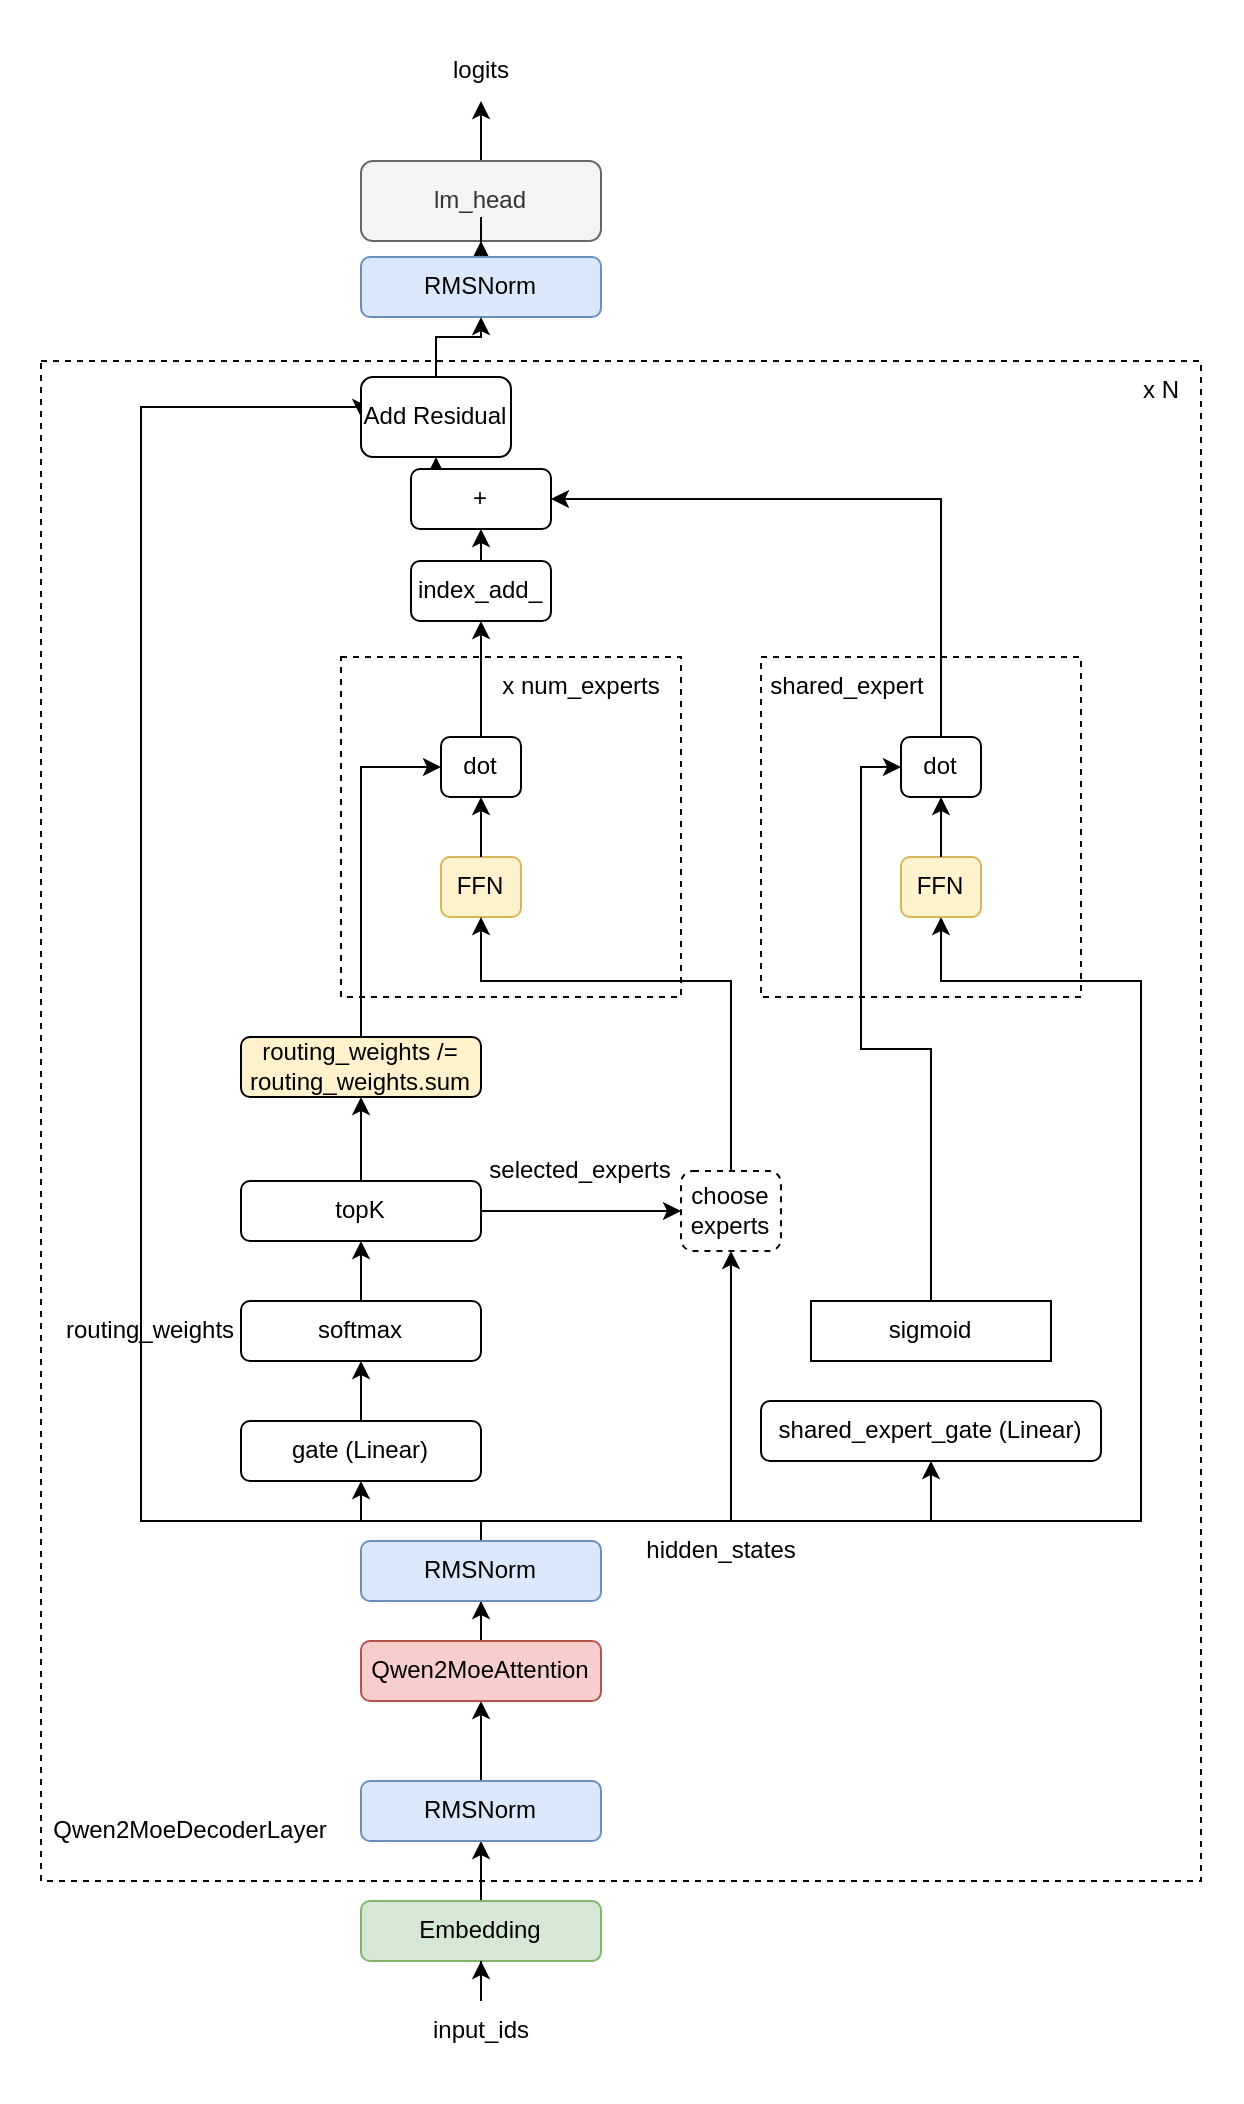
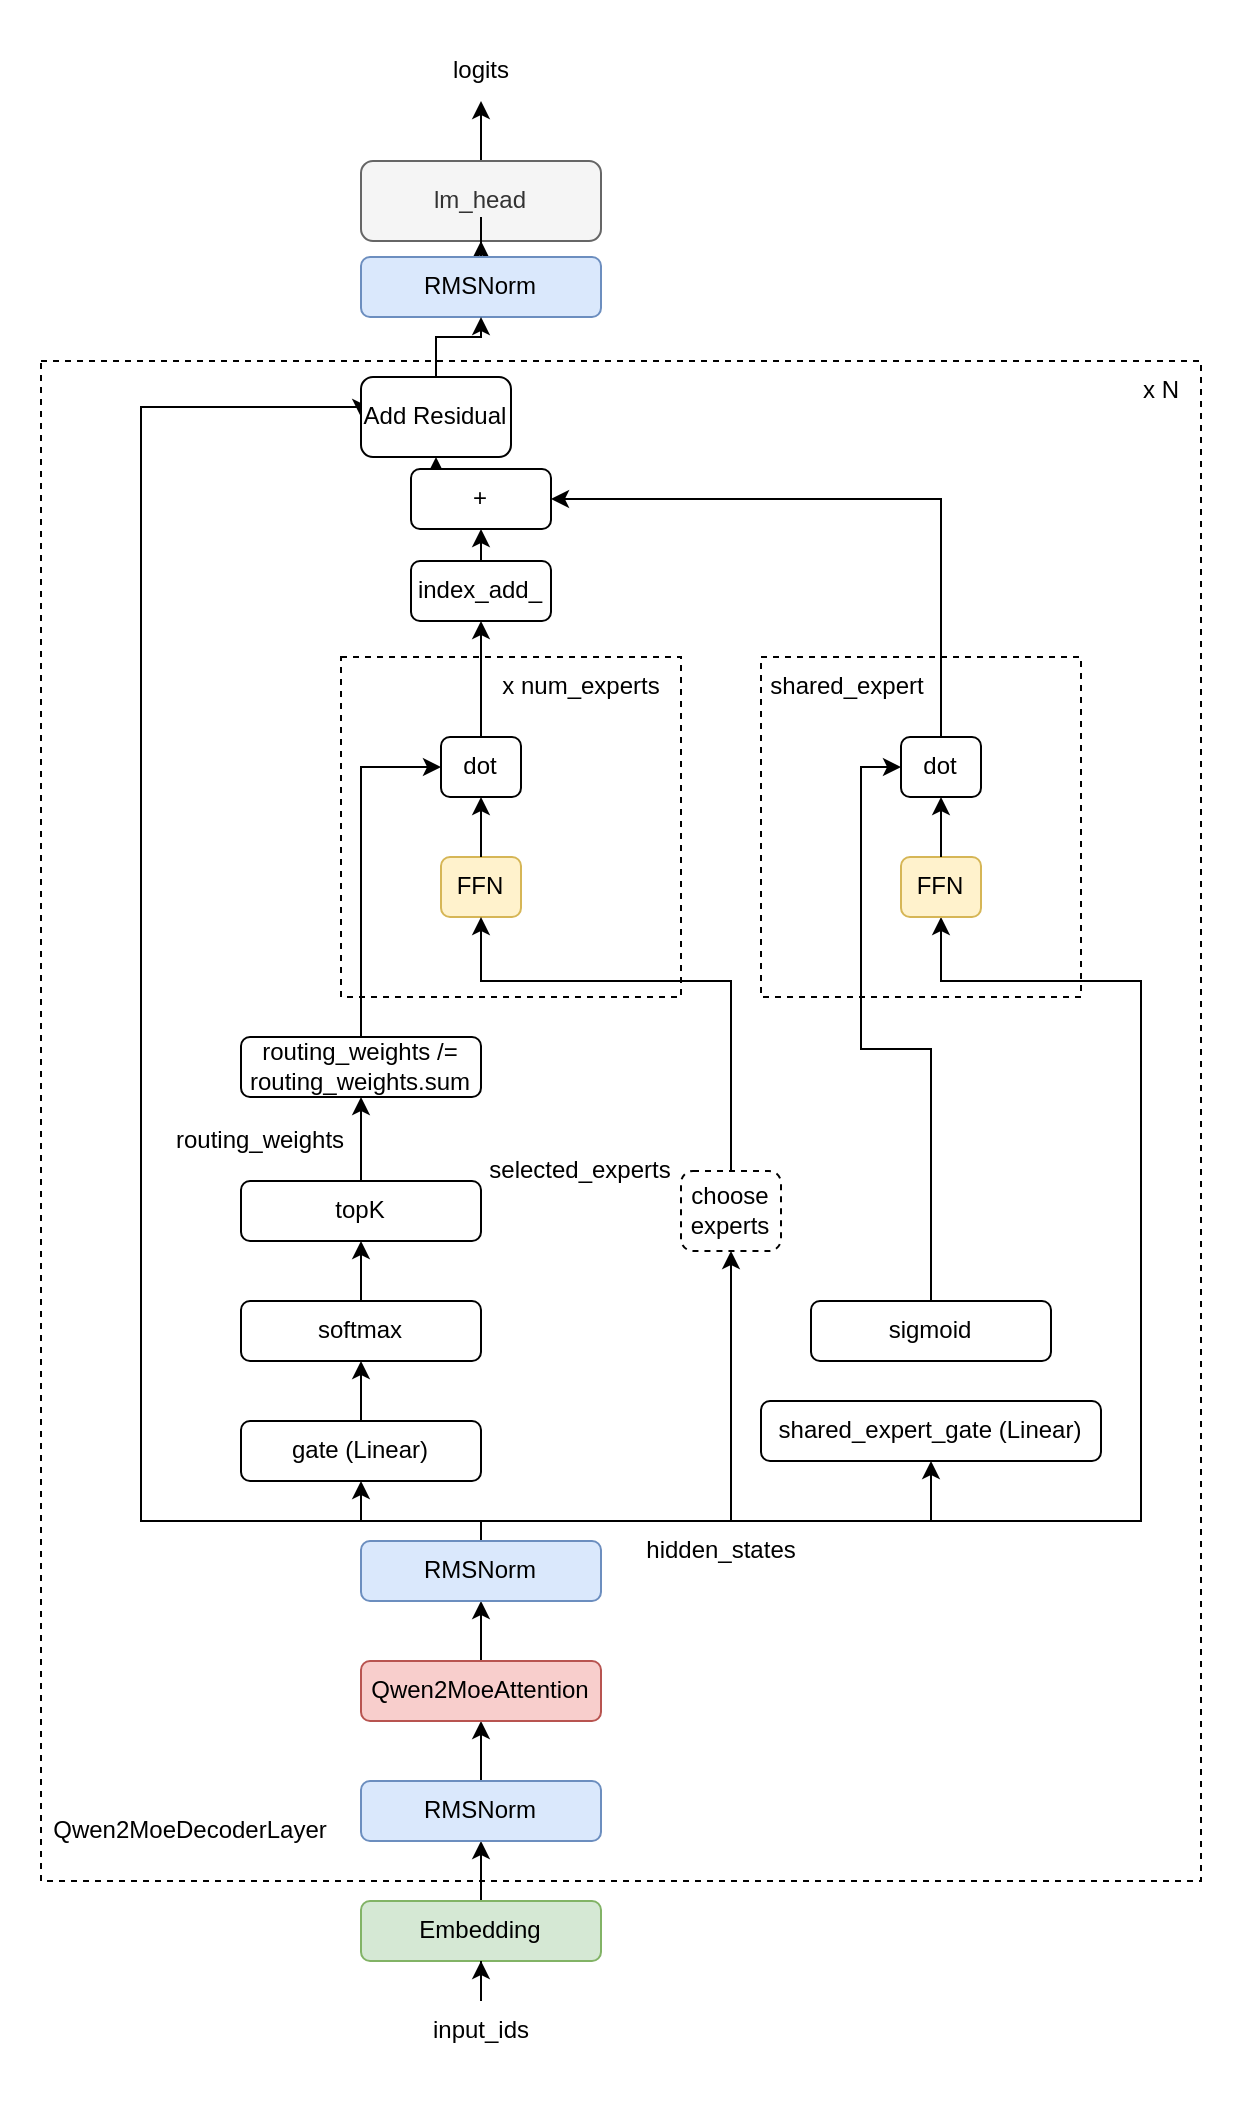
node "routing_weights /= routing_weights.sum": fillcolor #fff2cc -> #ffffff
edge "topK" -> "choose experts": removed
node "routing_weights": moved (151, 1331) -> (261, 1141)
node "sigmoid": shape rectangle -> rounded rectangle
node "Qwen2MoeAttention": moved (481, 1671) -> (481, 1691)
